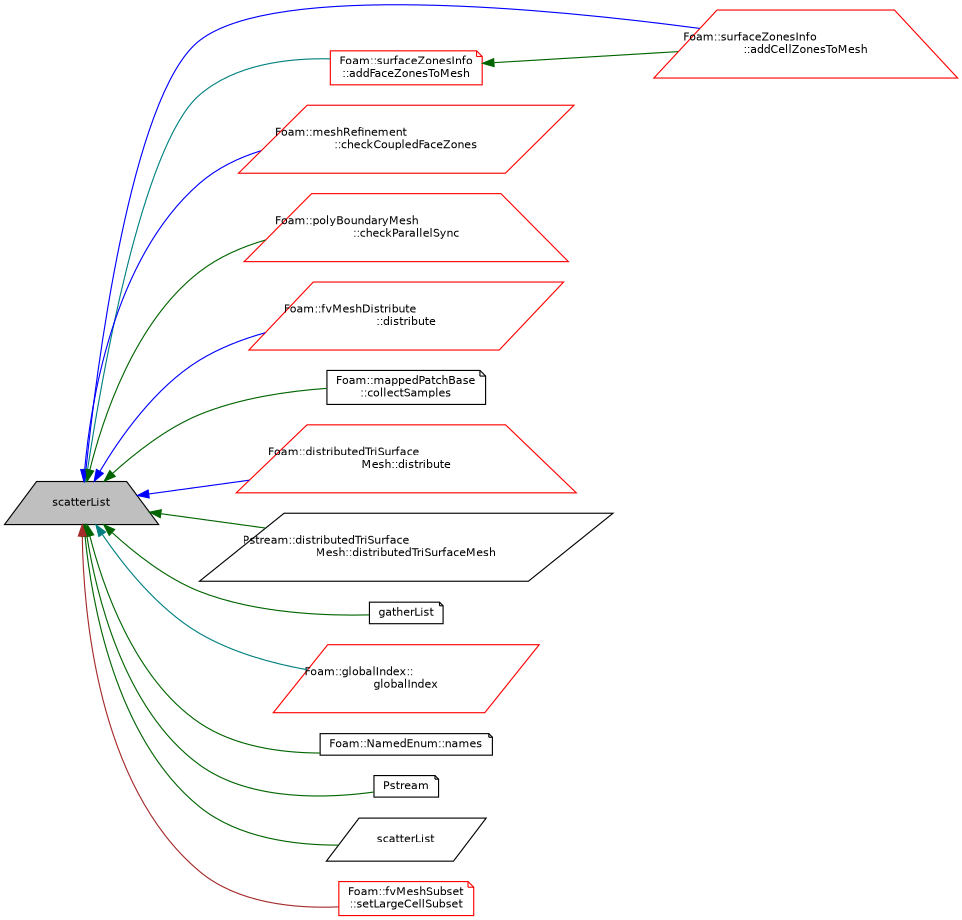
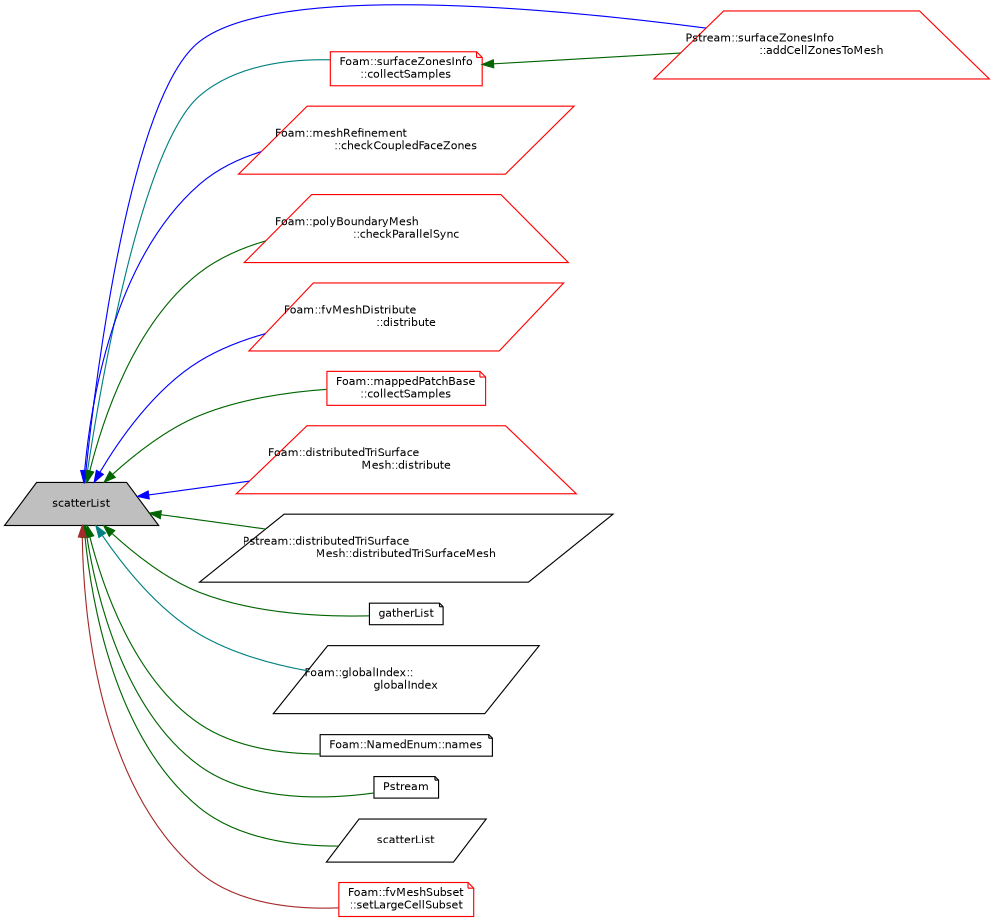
node "Foam::surfaceZonesInfo ::addCellZonesToMesh": label "Foam::surfaceZonesInfo ::addCellZonesToMesh" -> "Pstream::surfaceZonesInfo ::addCellZonesToMesh"
node "Foam::surfaceZonesInfo ::addFaceZonesToMesh": label "Foam::surfaceZonesInfo ::addFaceZonesToMesh" -> "Foam::surfaceZonesInfo ::collectSamples"
node "Foam::mappedPatchBase ::collectSamples": color black -> red
node "Foam::globalIndex:: globalIndex": color red -> black
